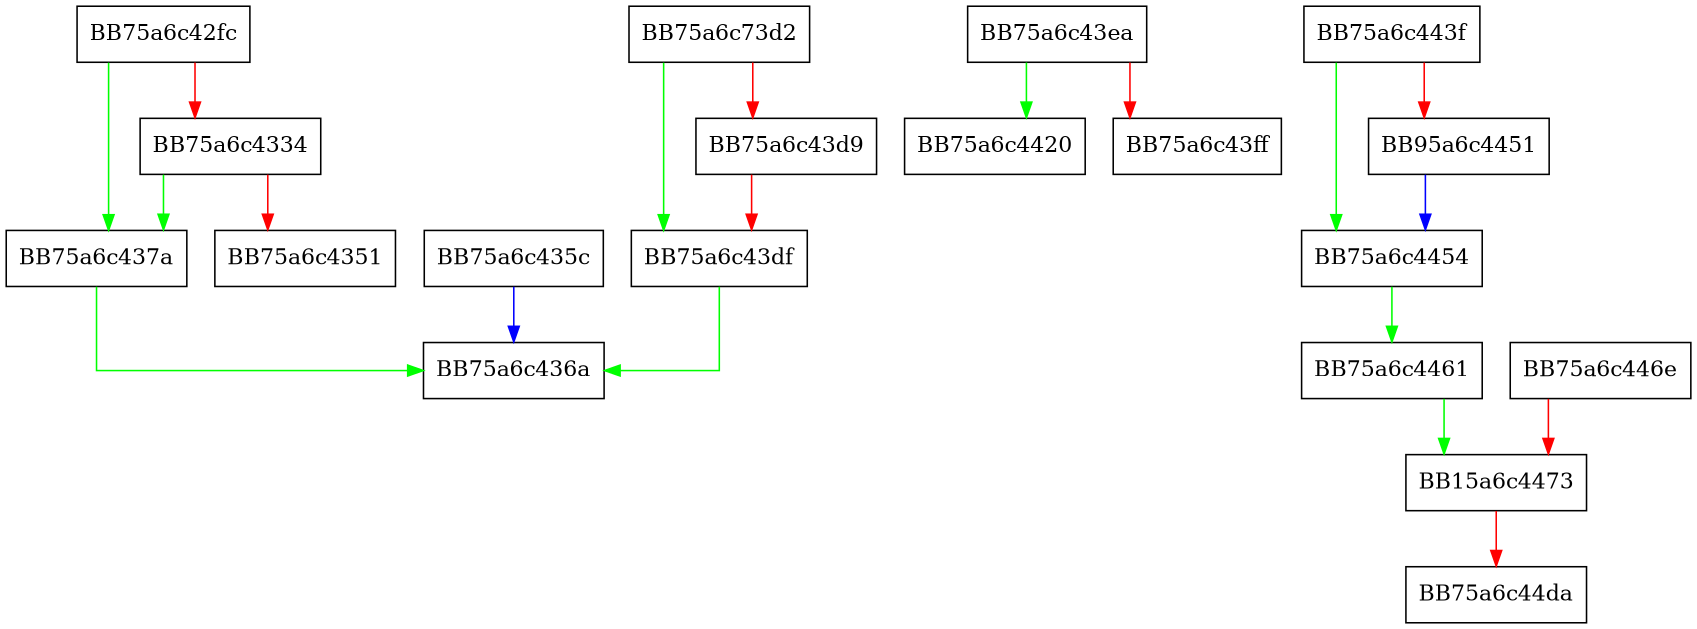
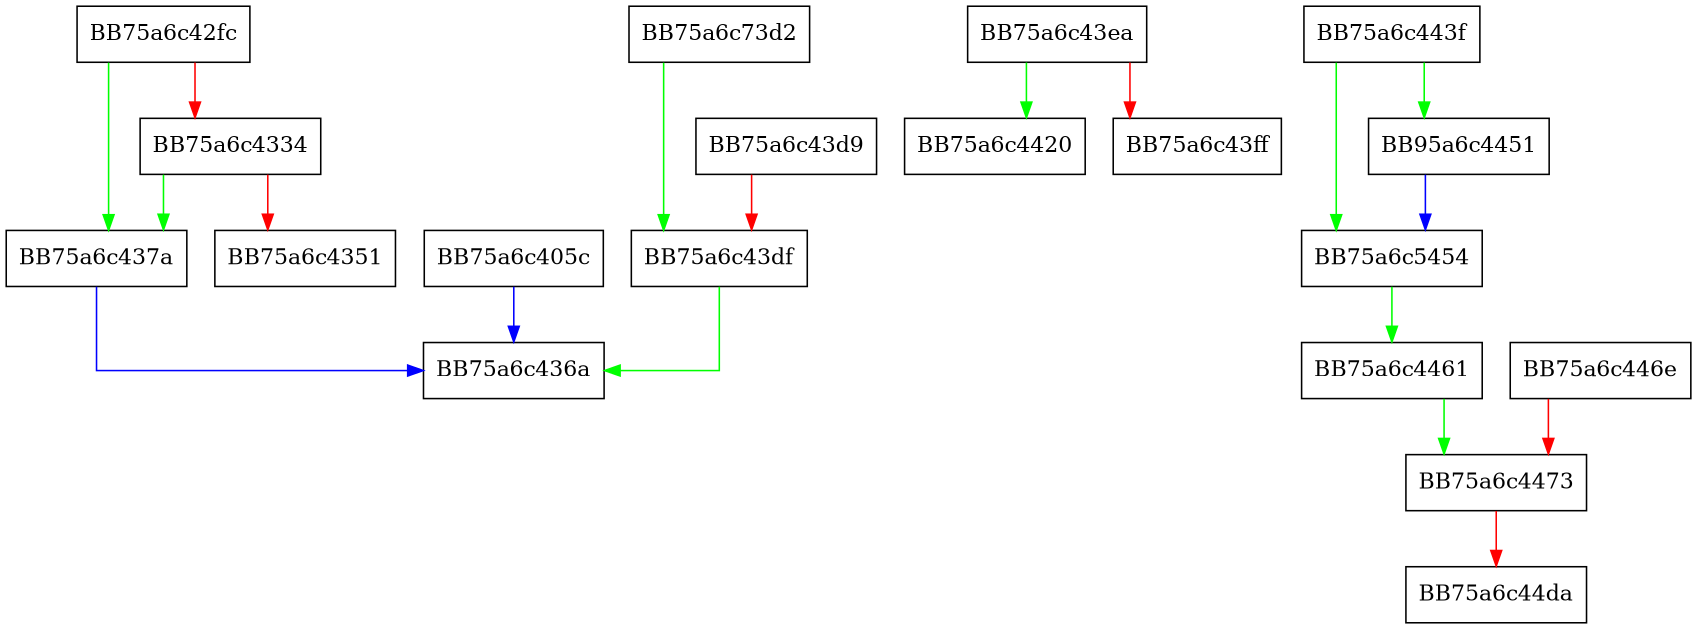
edge "BB75a6c73d2" -> "BB75a6c43d9": removed
edge "BB75a6c443f" -> "BB95a6c4451": color red -> green
node "BB75a6c435c": label "BB75a6c435c" -> "BB75a6c405c"
node "BB75a6c4454": label "BB75a6c4454" -> "BB75a6c5454"
edge "BB75a6c437a" -> "BB75a6c436a": color green -> blue
node "BB15a6c4473": label "BB15a6c4473" -> "BB75a6c4473"
